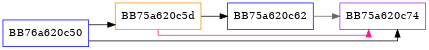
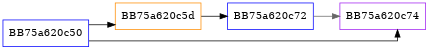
node "BB75a620c62": label "BB75a620c62" -> "BB75a620c72"
node "BB76a620c50": label "BB76a620c50" -> "BB75a620c50"
edge "BB75a620c5d" -> "BB75a620c74": removed
